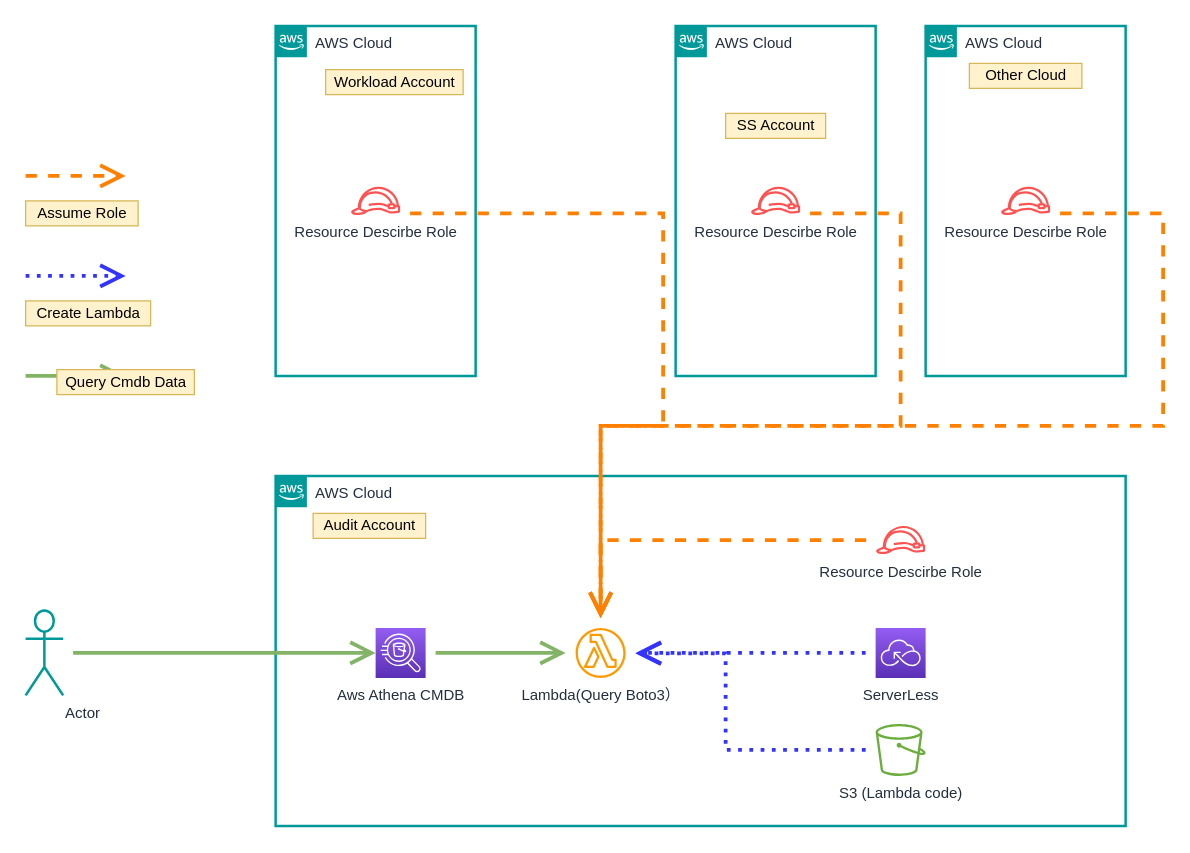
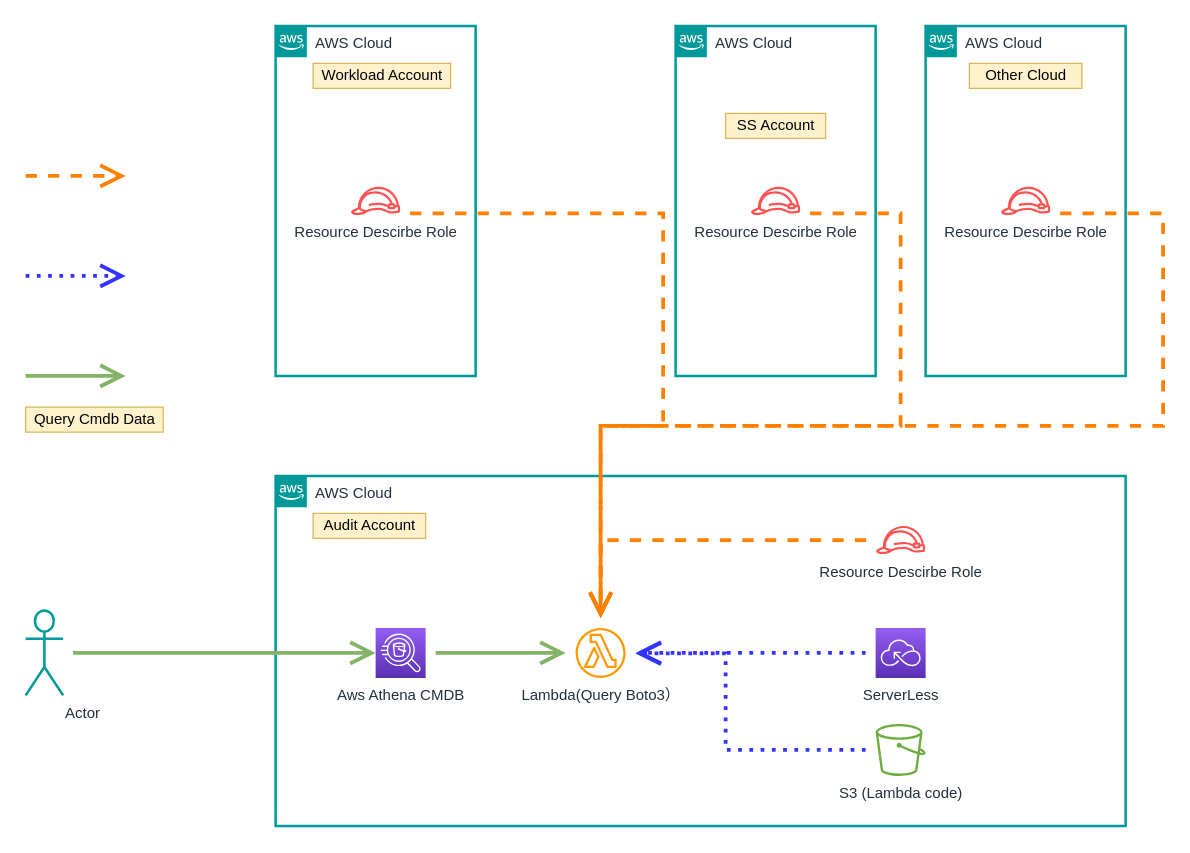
node "Workload Account": moved (394, 82) -> (382, 76)
node "Assume Role": removed
node "Create Lambda": removed
node "Query Cmdb Data": moved (126, 382) -> (94, 419)
